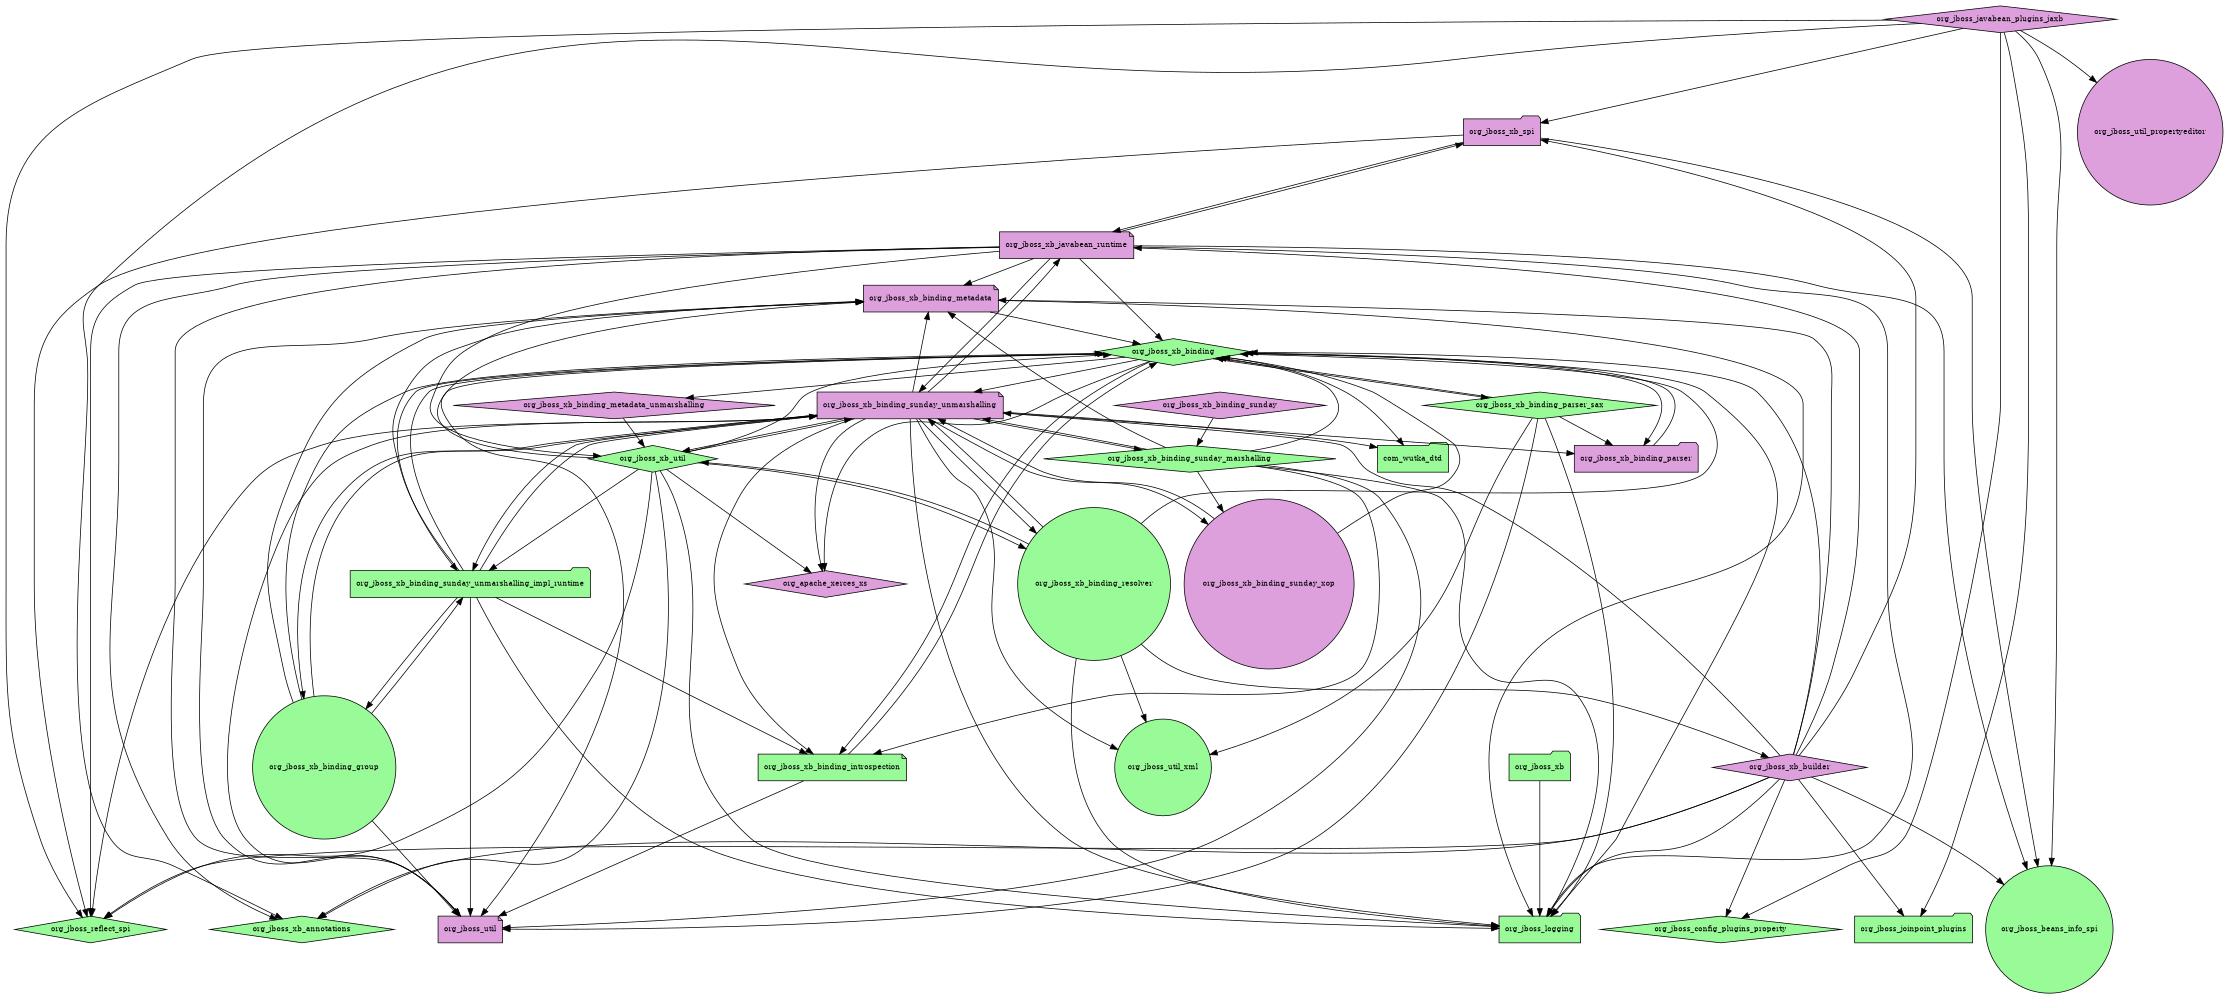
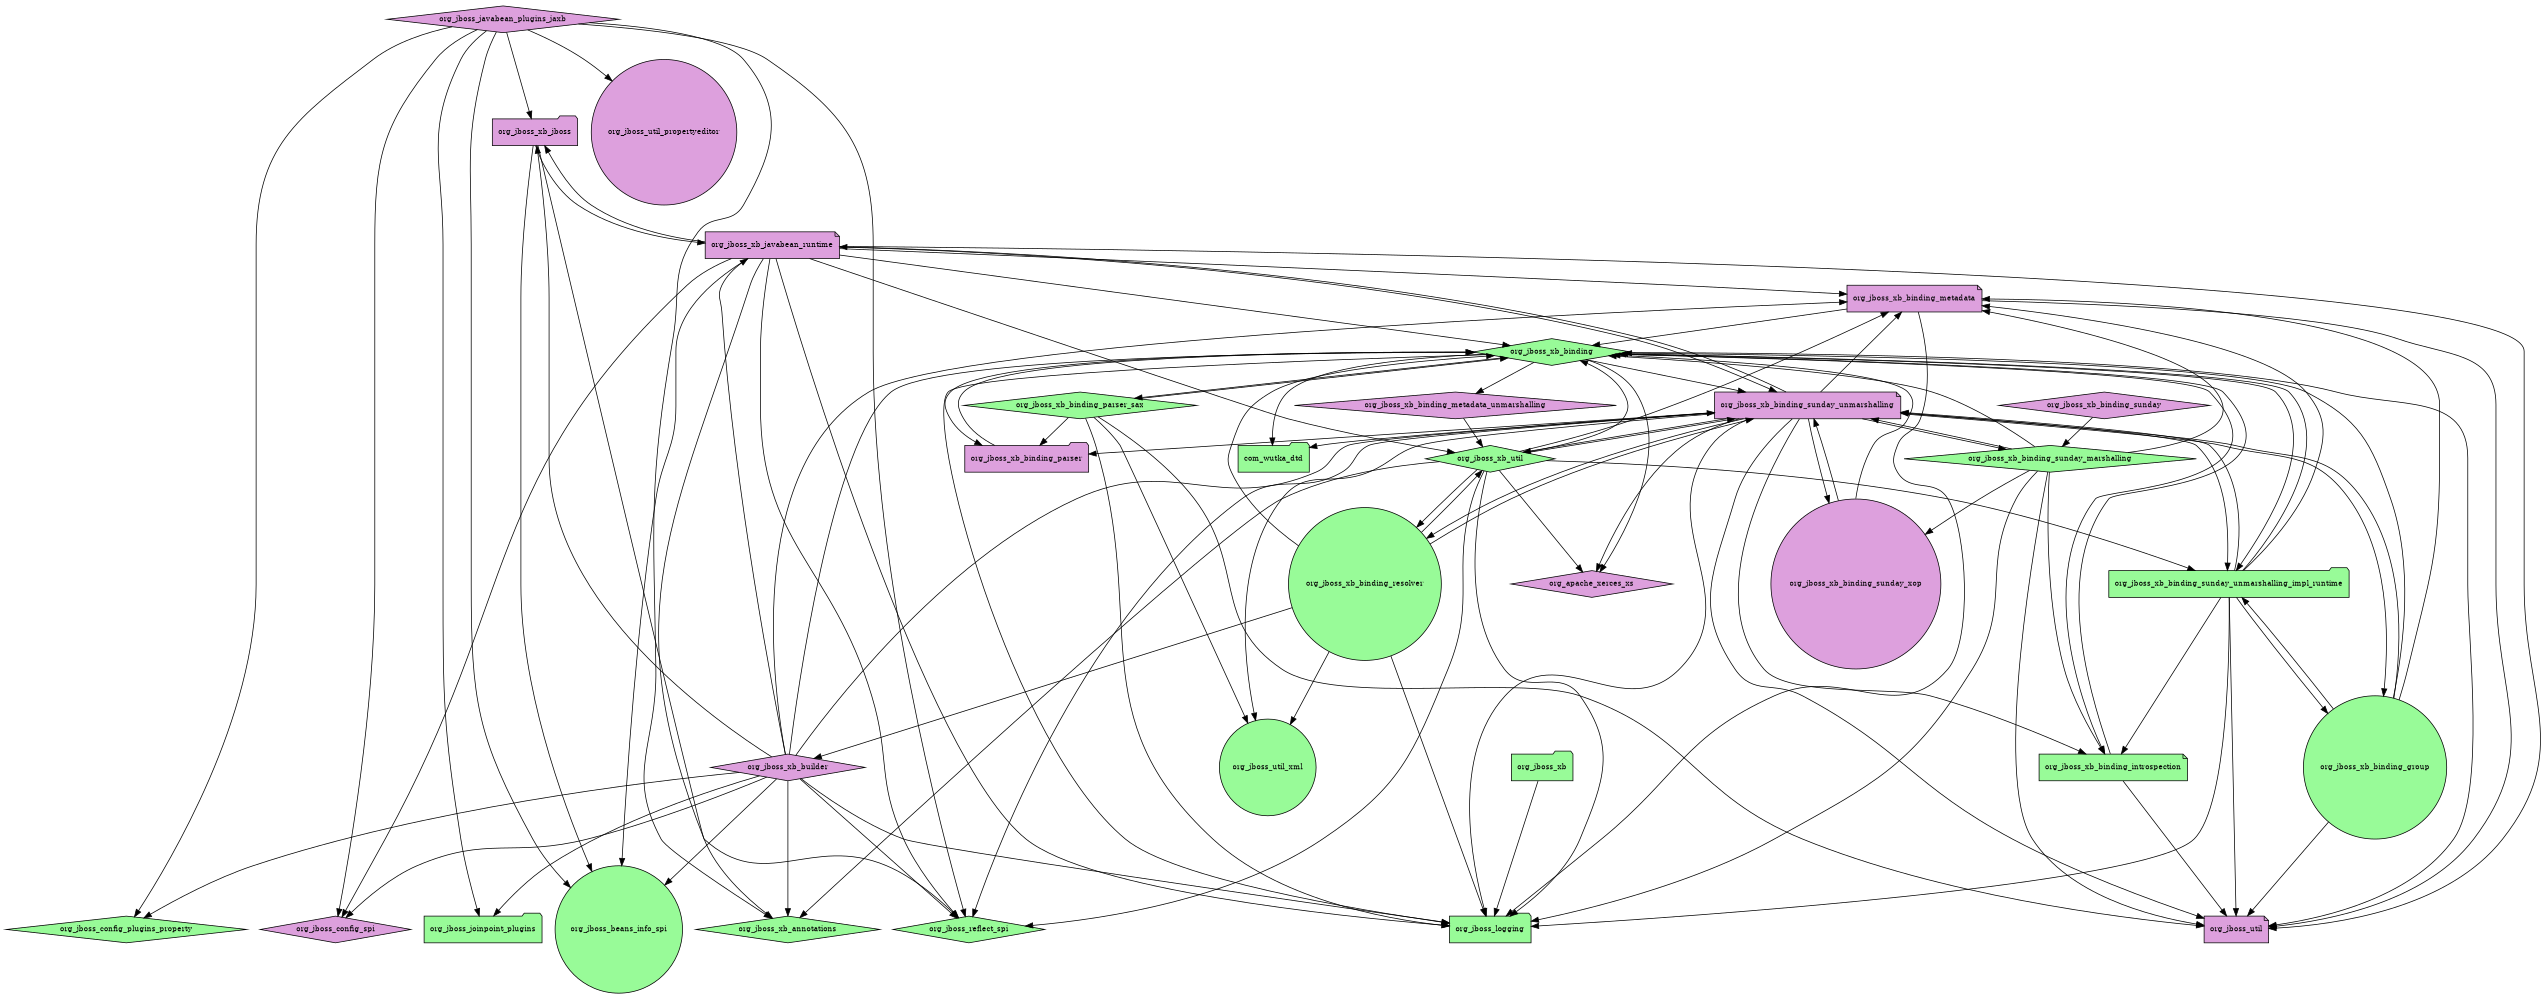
node "org_jboss_xb_spi": label "org_jboss_xb_spi" -> "org_jboss_xb_jboss"
node "org_jboss_config_spi": added
